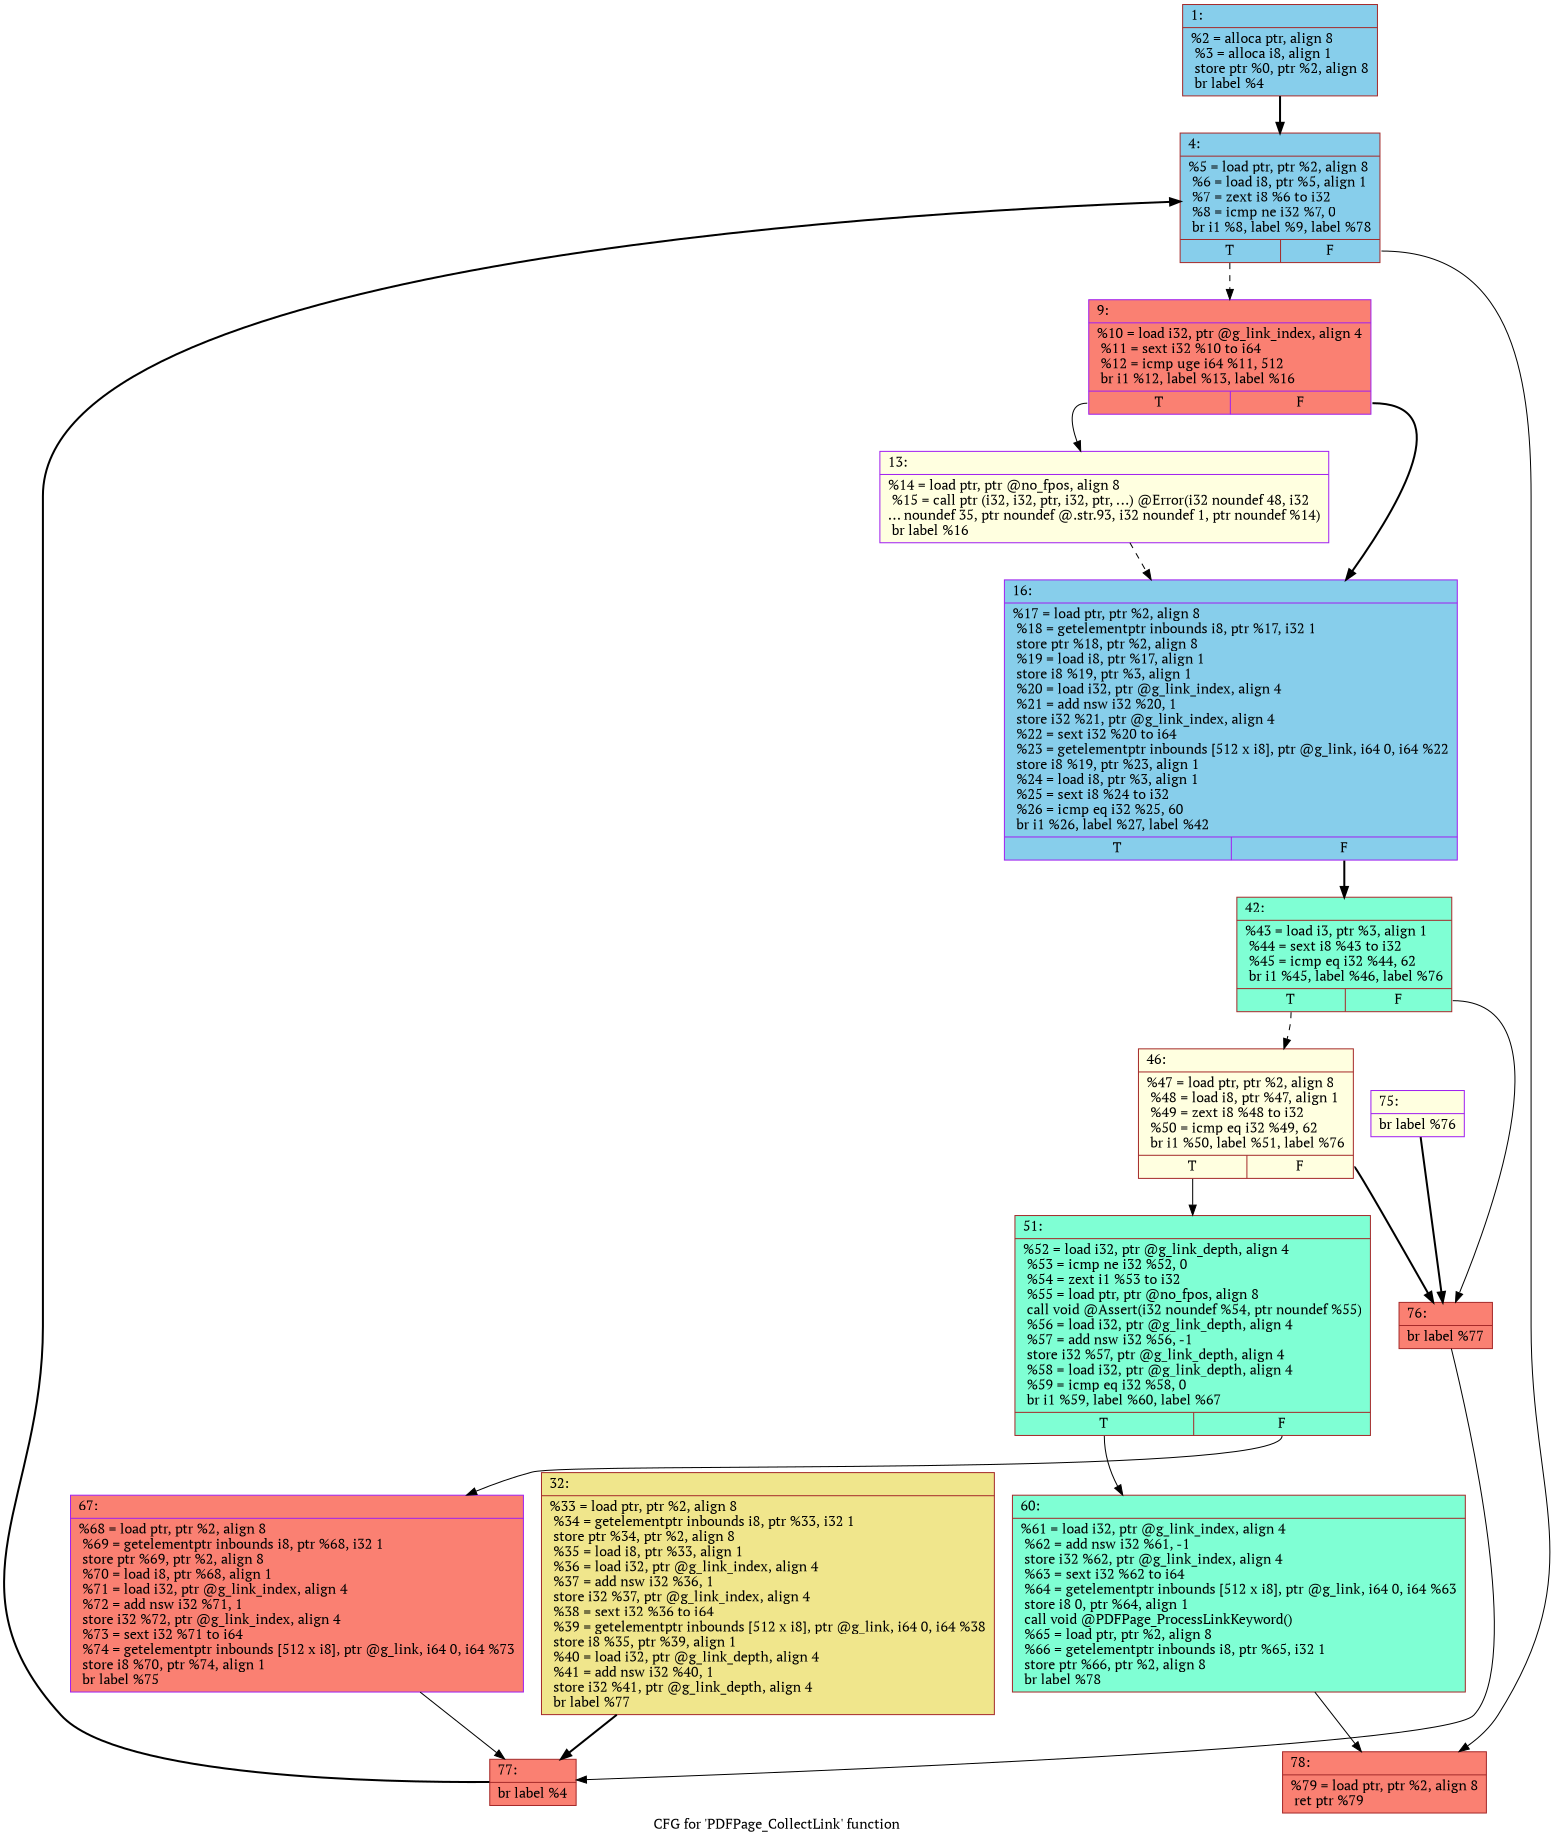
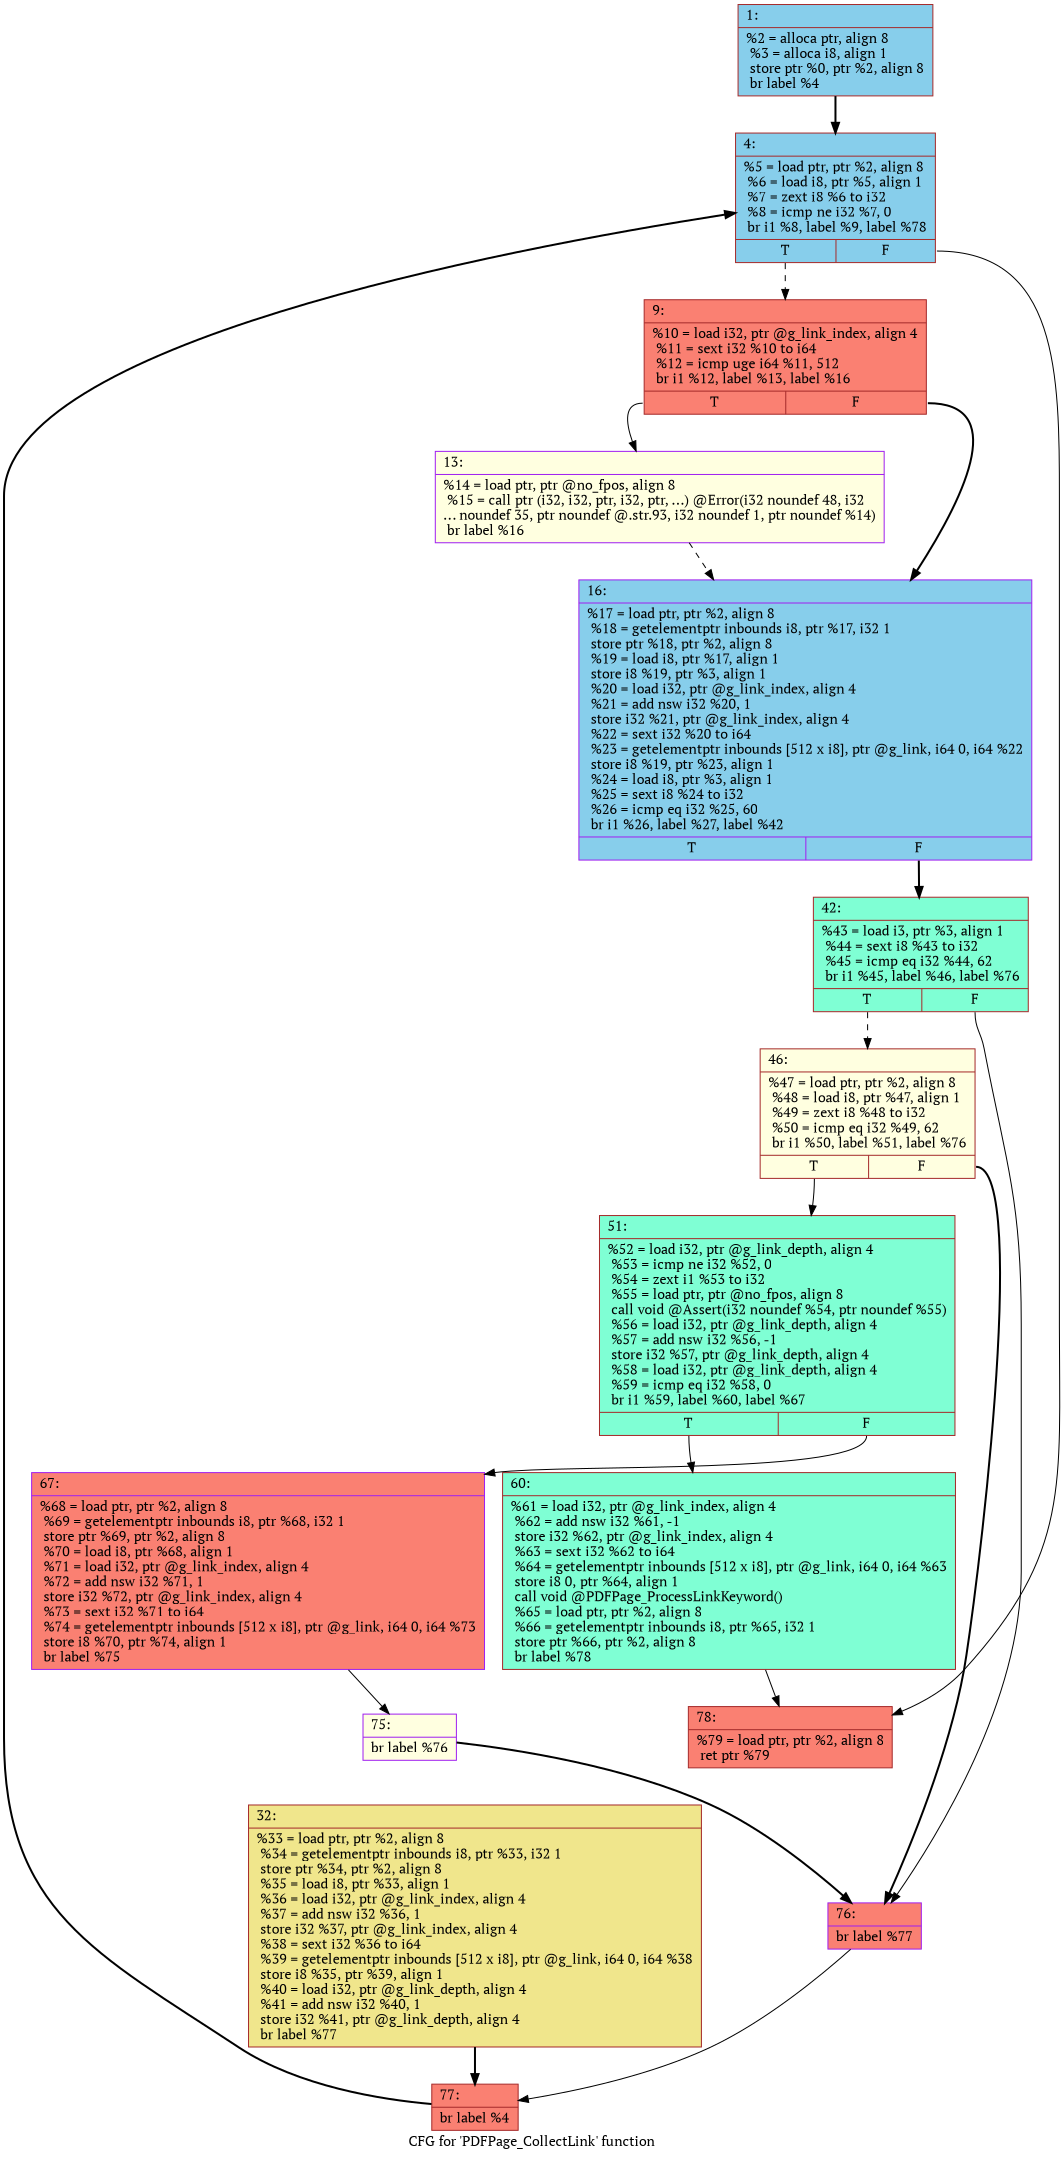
node "9:": color purple -> brown
node "76:": color brown -> purple
edge "67:" -> "77:": now "67:" -> "75:"
